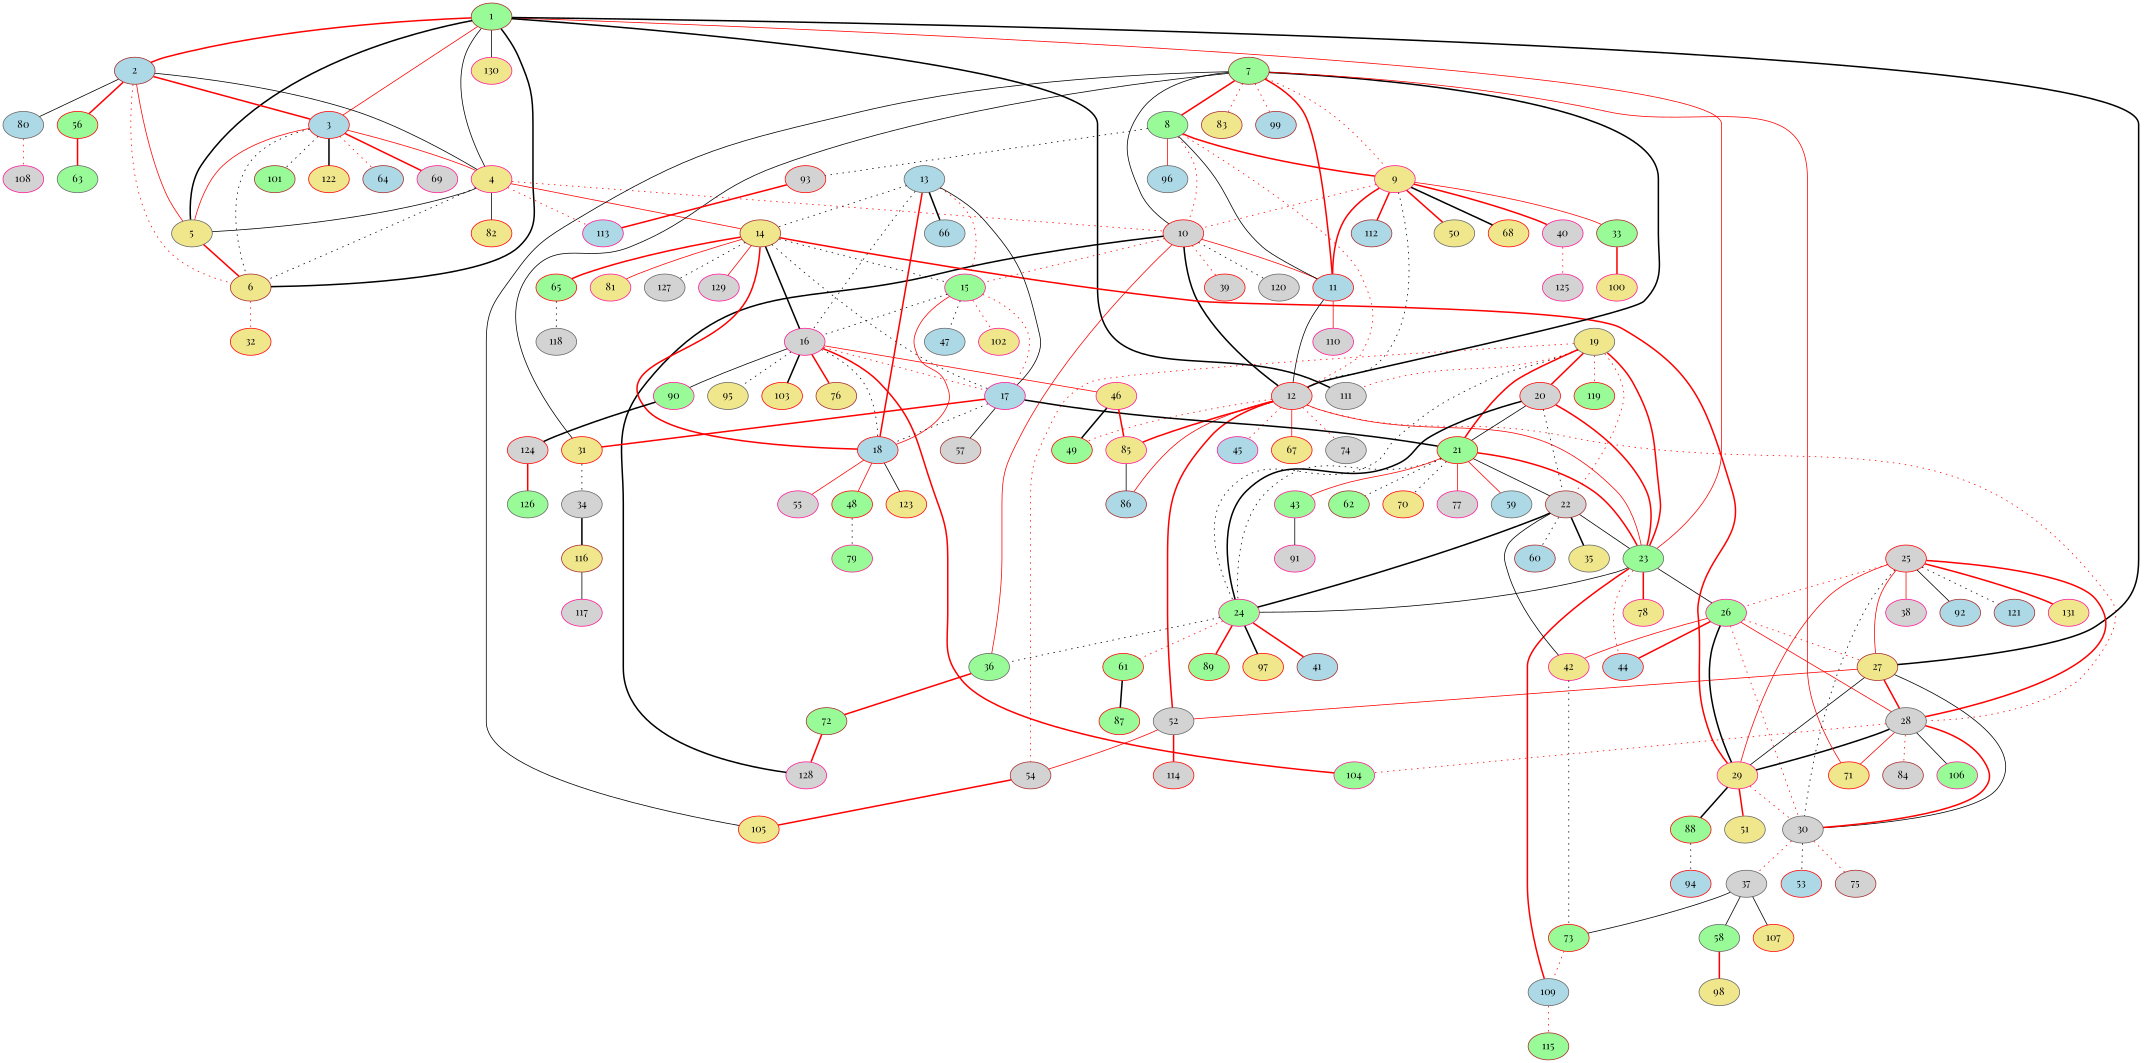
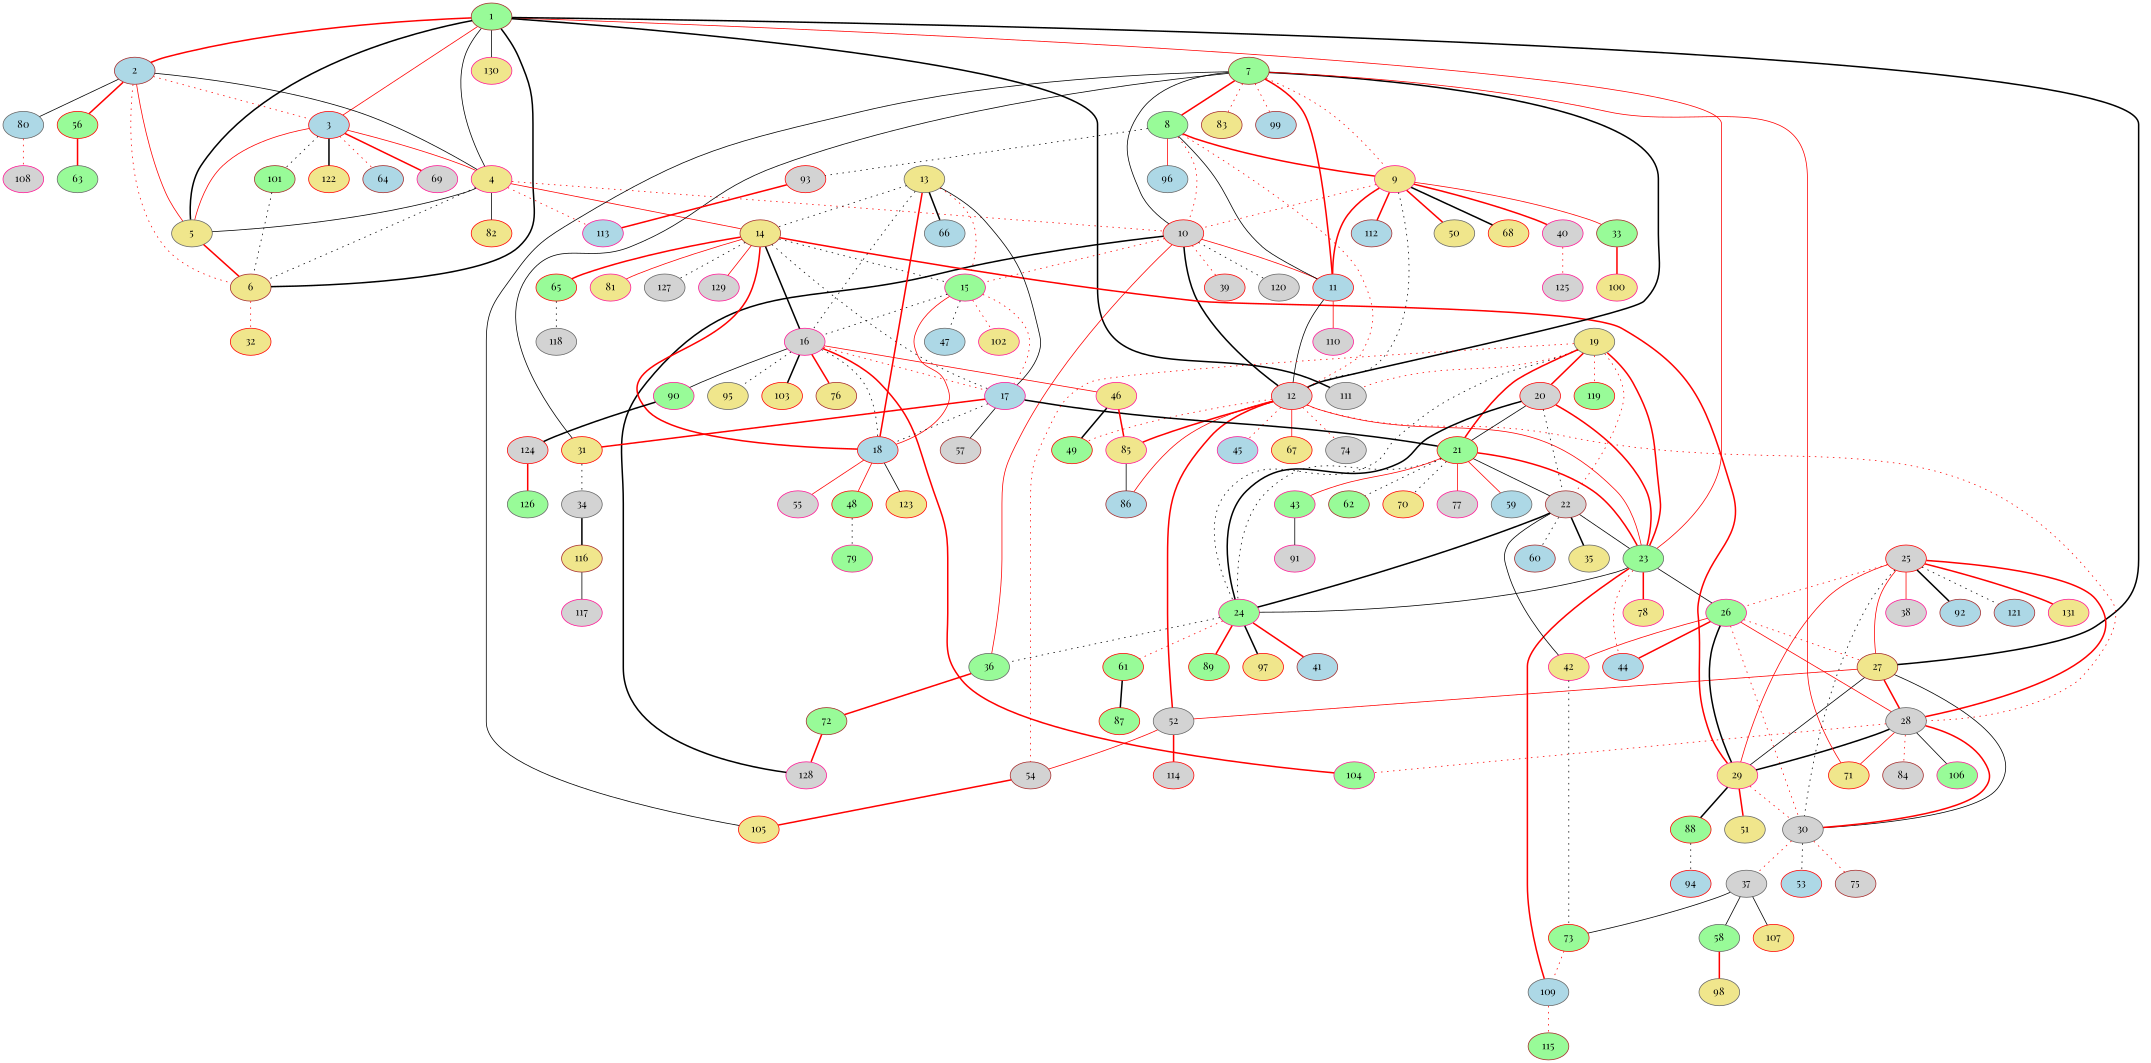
edge "2" -- "3": style bold -> dotted
node "13": fillcolor lightblue -> khaki
edge "3" -- "6": now "101" -- "6"
edge "25" -- "92": style solid -> bold
